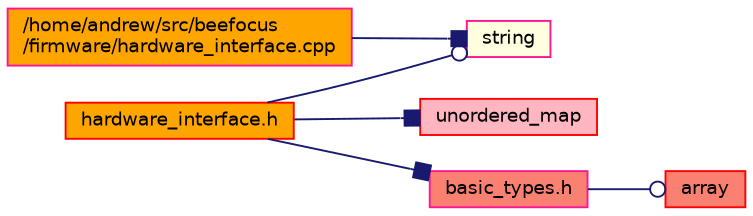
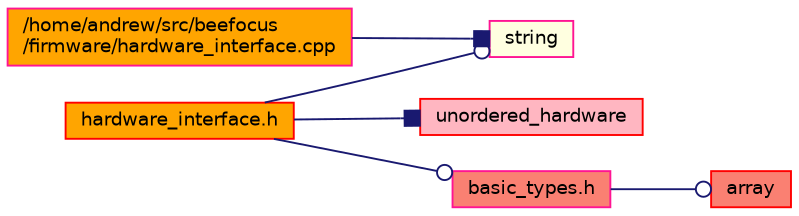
node "unordered_map": label "unordered_map" -> "unordered_hardware"
edge "hardware_interface.h" -> "basic_types.h": arrowhead box -> odot
